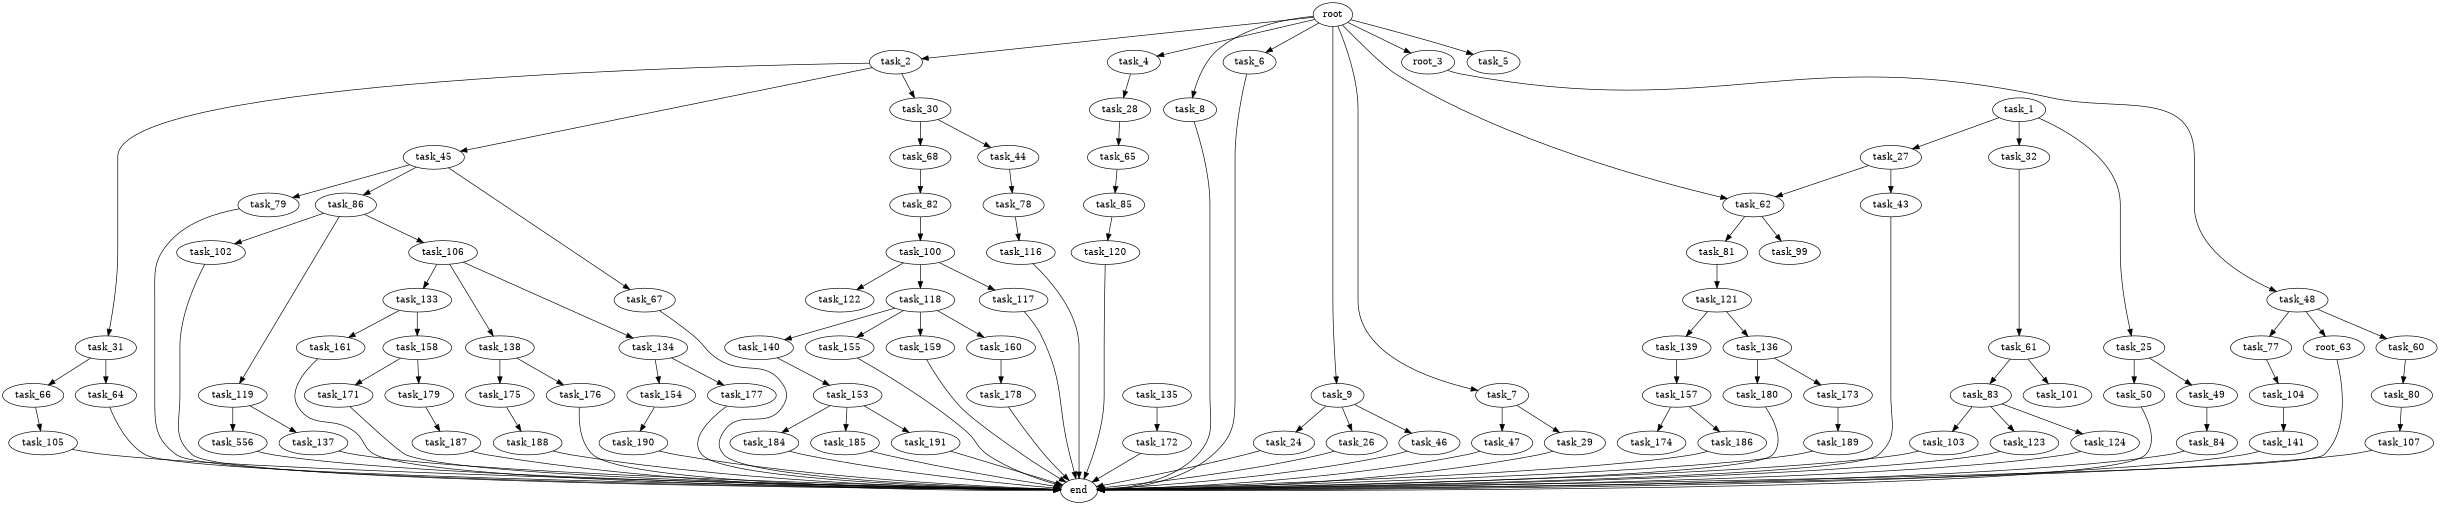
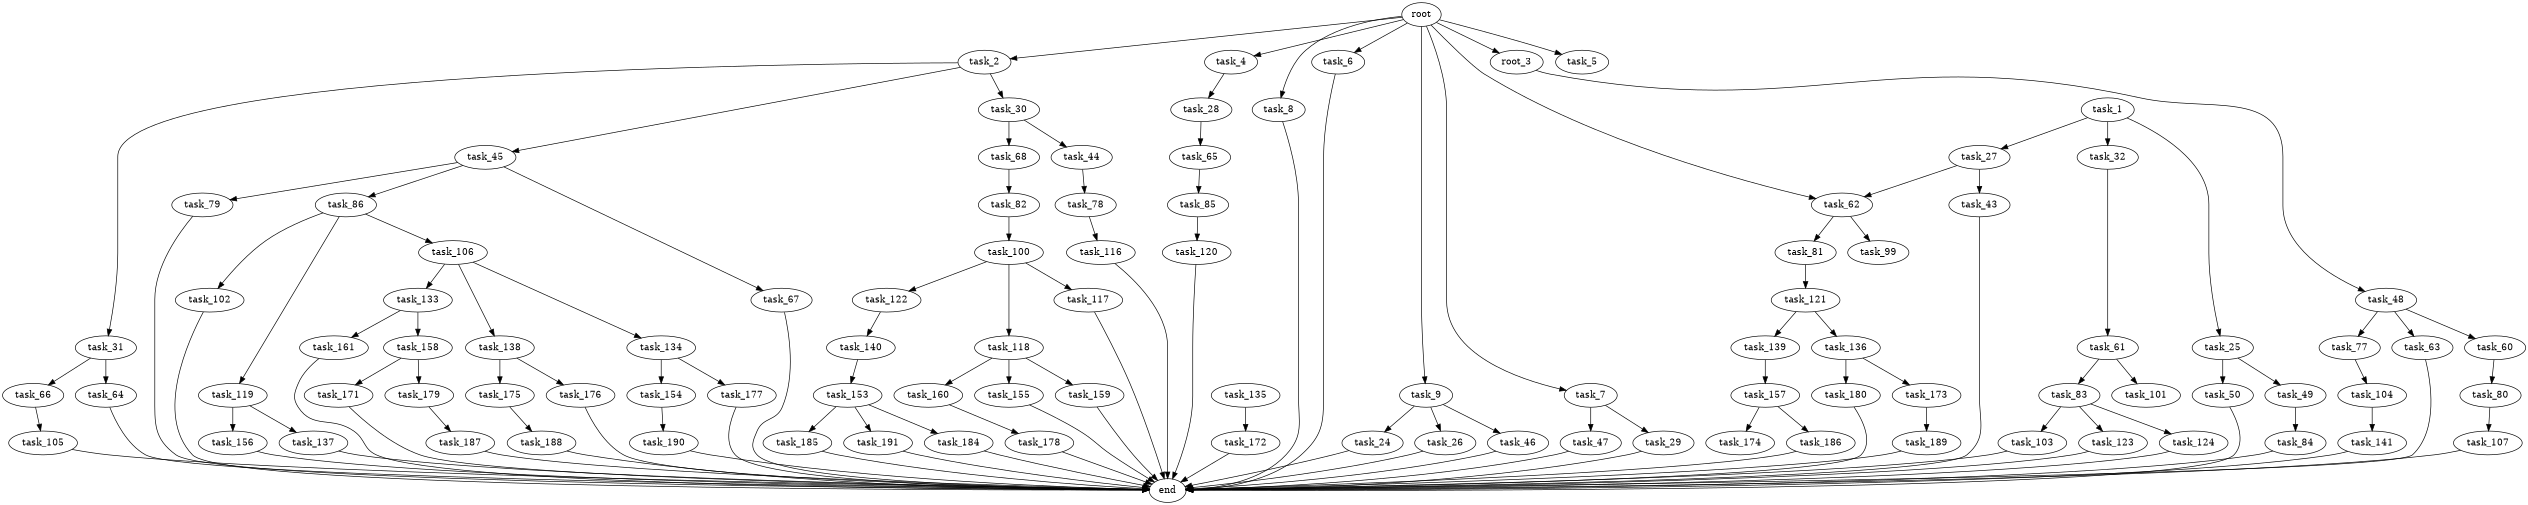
edge "task_118" -> "task_140": now "task_122" -> "task_140"
node "root_63": label "root_63" -> "task_63"
node "task_556": label "task_556" -> "task_156"
